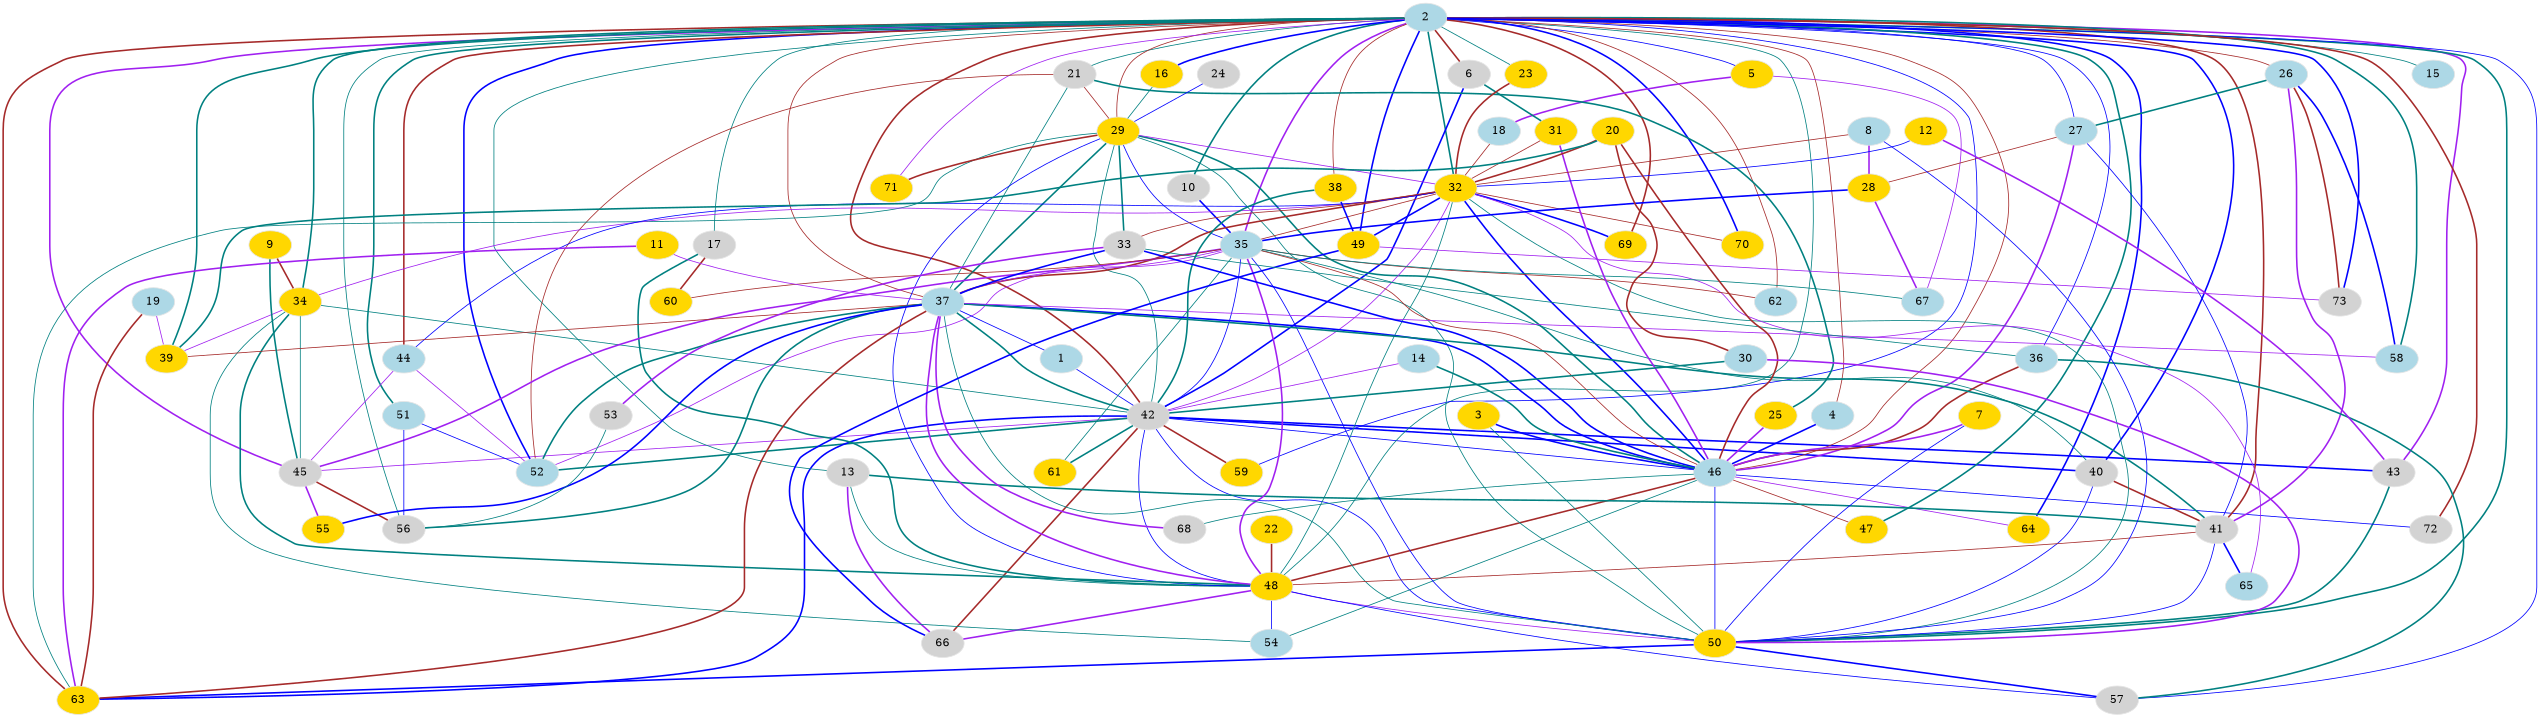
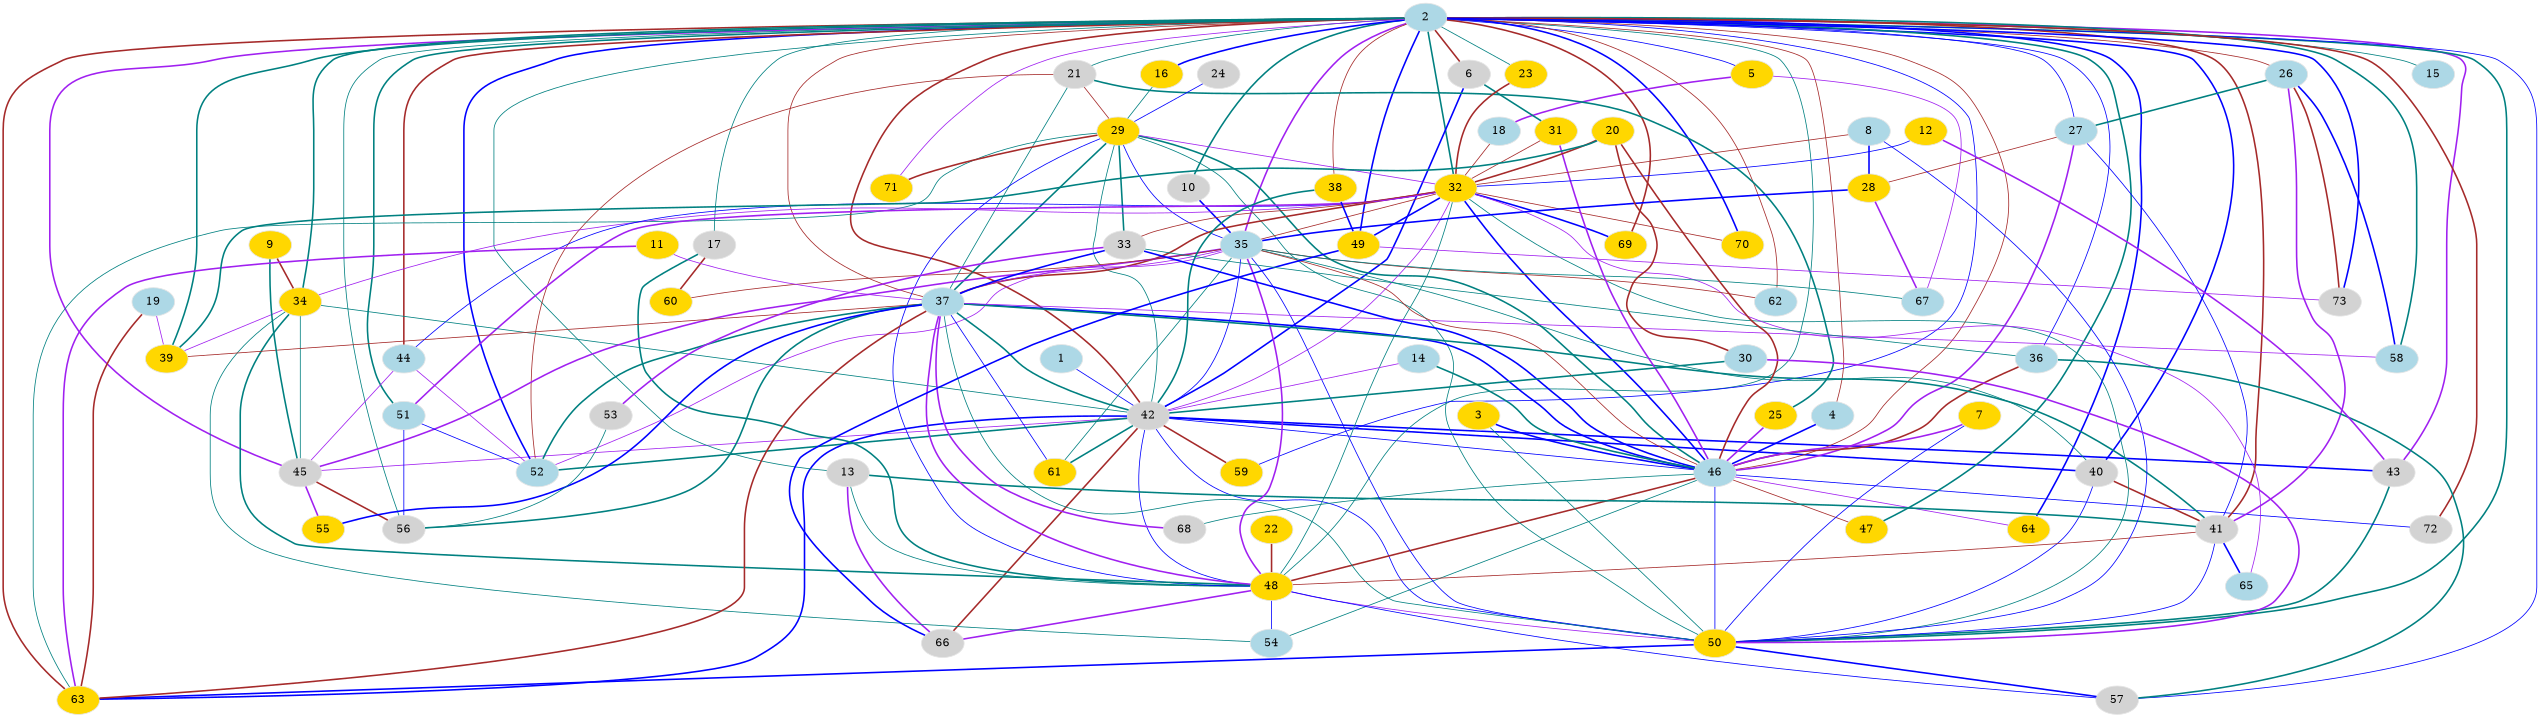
edge "2" -- "29": removed
edge "8" -- "28": color purple -> blue
edge "32" -- "51": added
edge "37" -- "1": now "37" -- "61"
